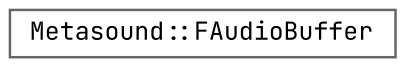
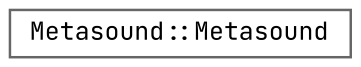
node "Metasound::FAudioBuffer": label "Metasound::FAudioBuffer" -> "Metasound::Metasound"
